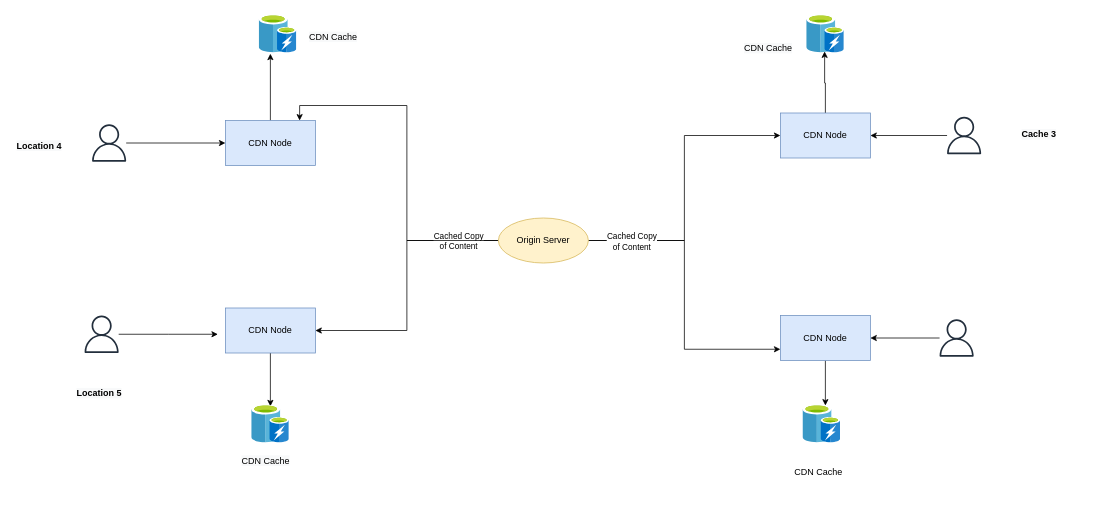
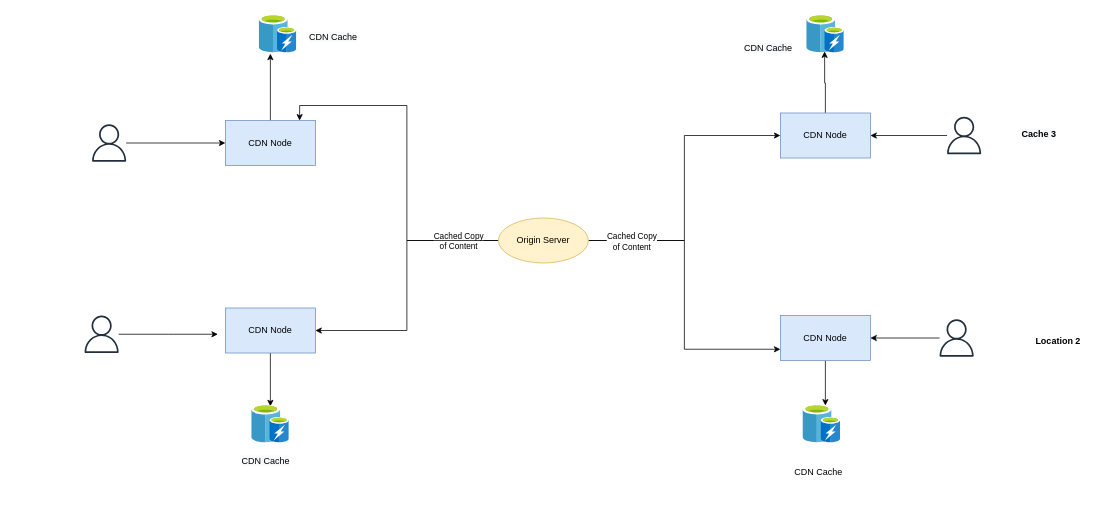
node "Location 4": removed
node "Location 2": added
node "Location 5": removed
